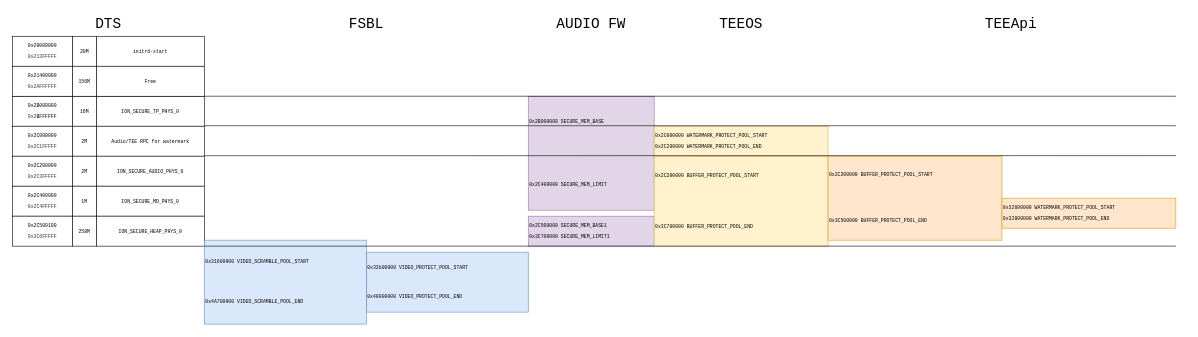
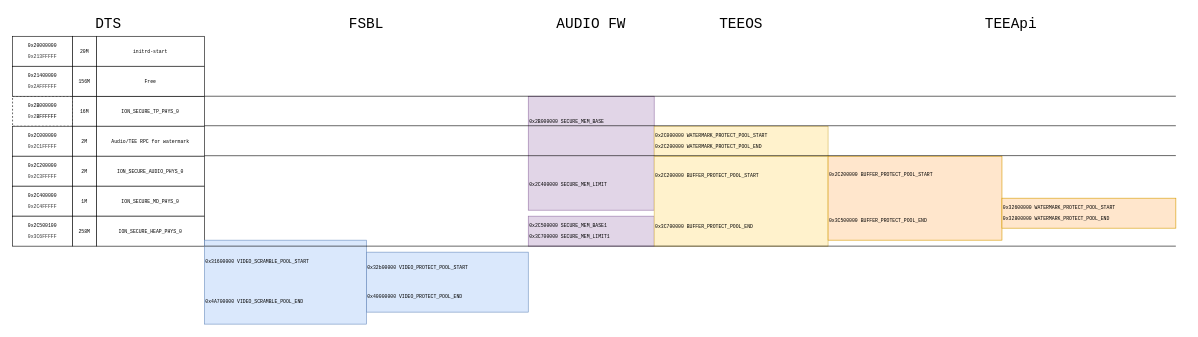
node "0x2B0000000x2BFFFFFF": style solid -> dashed
